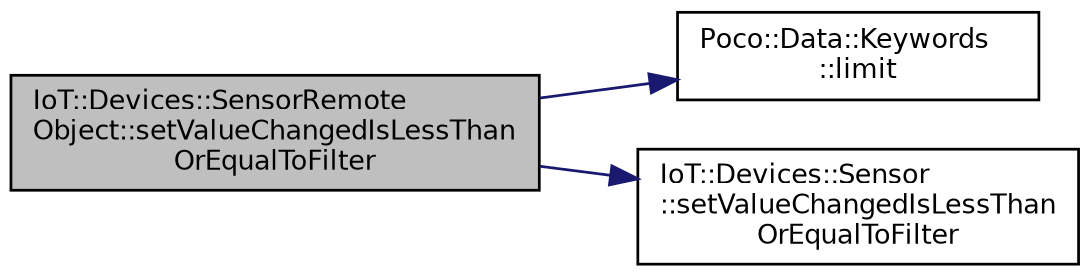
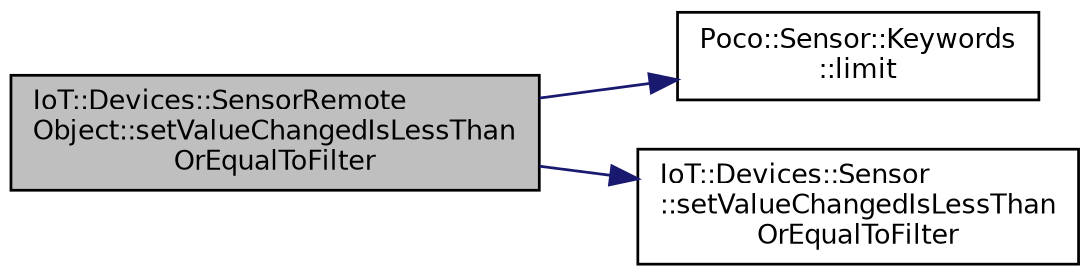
node "Poco::Data::Keywords ::limit": label "Poco::Data::Keywords ::limit" -> "Poco::Sensor::Keywords ::limit"
